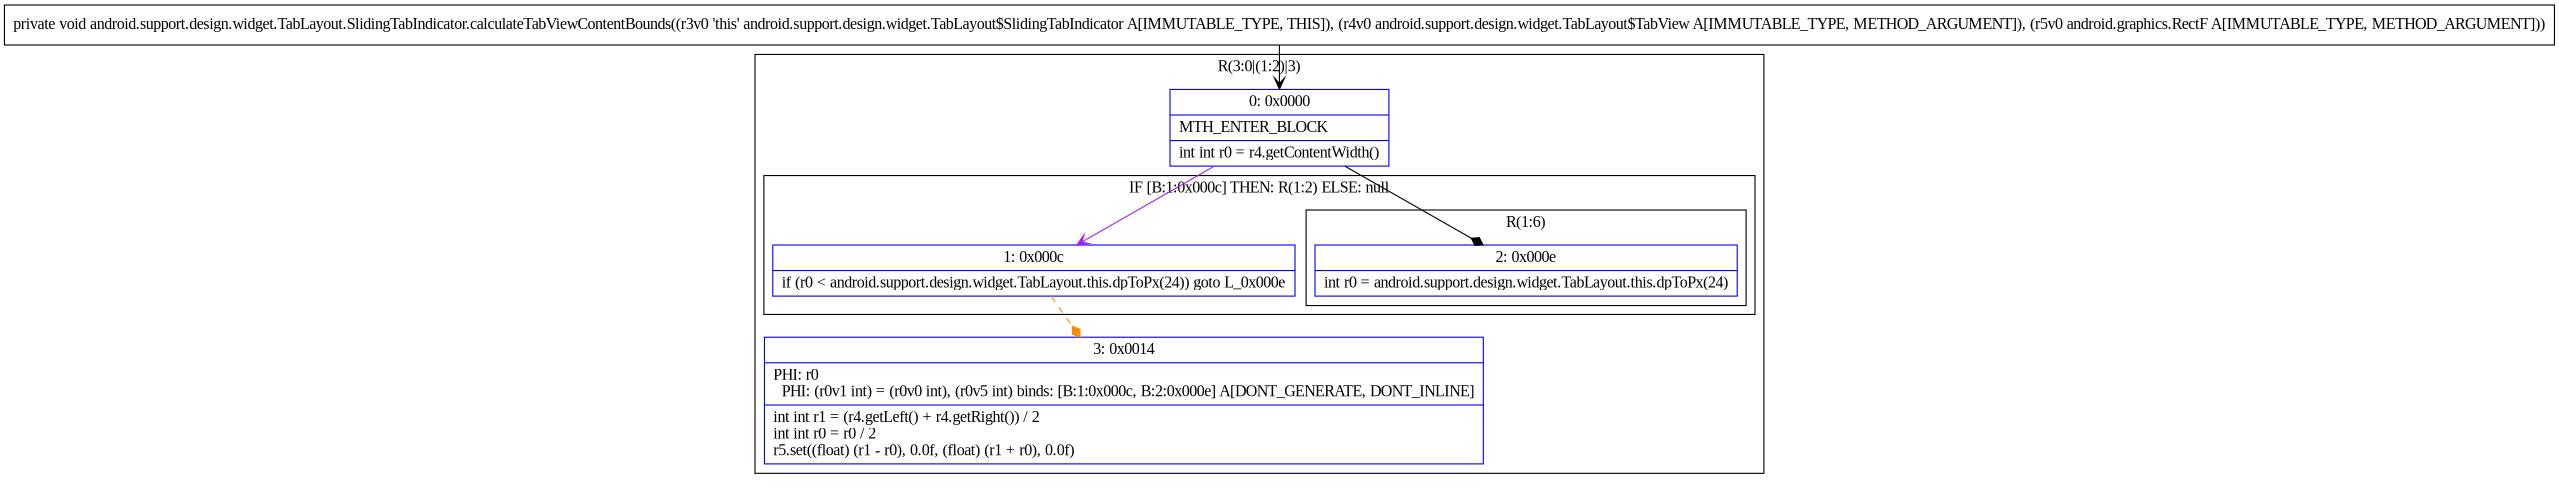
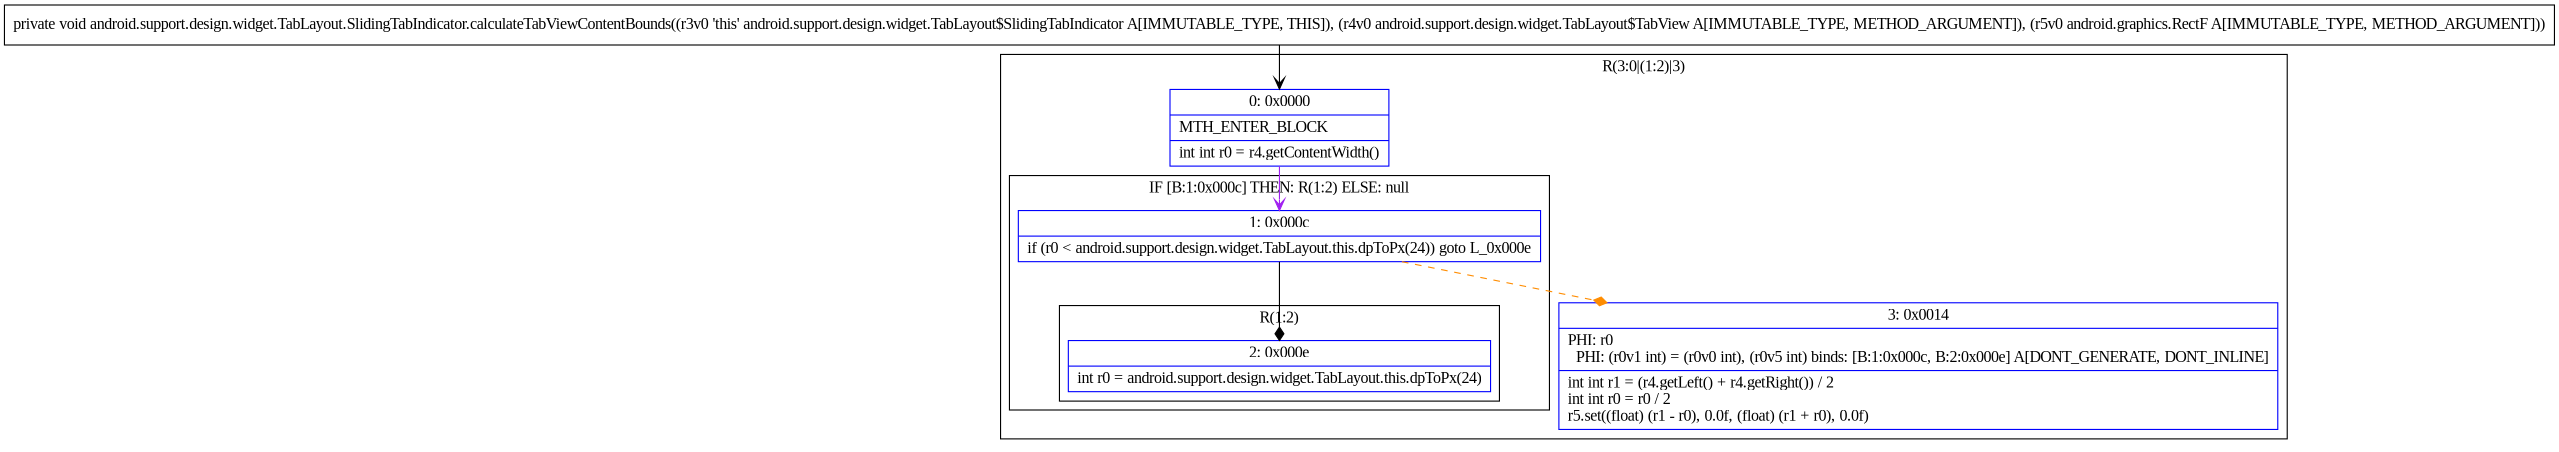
edge "0: 0x0000" -> "2: 0x000e": now "1: 0x000c" -> "2: 0x000e"
cluster "R(1:6)": label "R(1:6)" -> "R(1:2)"
